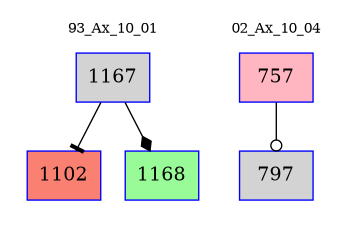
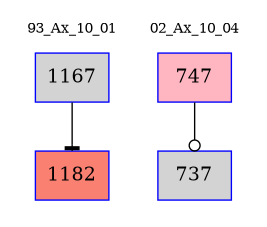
node "757": label "757" -> "747"
node "1102": label "1102" -> "1182"
node "1168": removed
node "797": label "797" -> "737"
